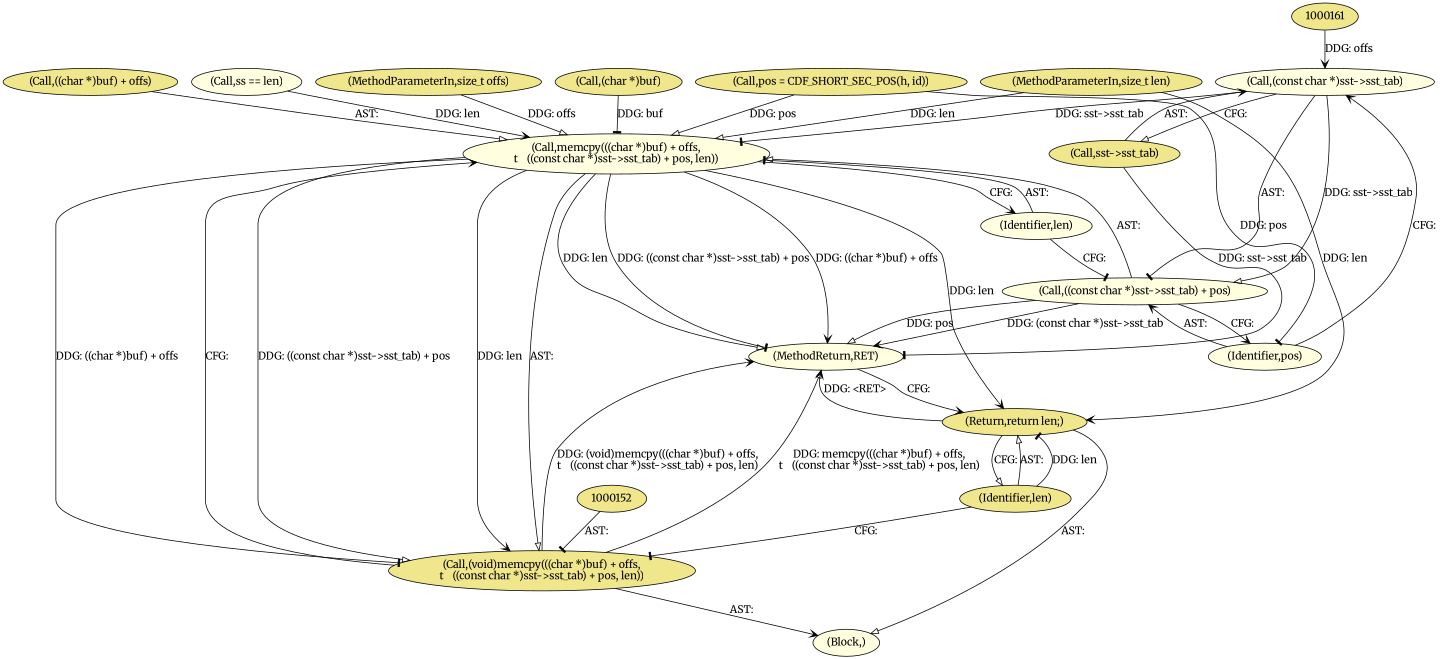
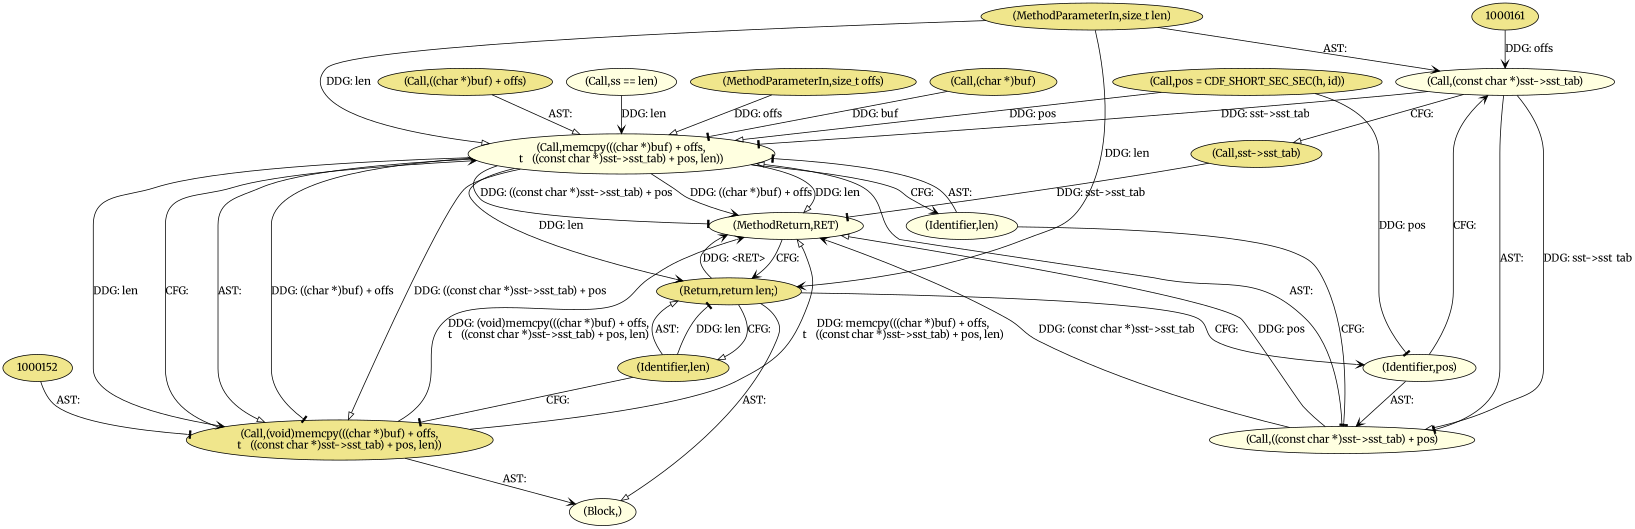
node "(Call,pos = CDF_SHORT_SEC_POS(h, id))": label "(Call,pos = CDF_SHORT_SEC_POS(h, id))" -> "(Call,pos = CDF_SHORT_SEC_SEC(h, id))"
edge "(Call,sst->sst_tab)" -> "(Call,(const char *)sst->sst_tab)": now "(MethodParameterIn,size_t len)" -> "(Call,(const char *)sst->sst_tab)"
edge "(Call,((const char *)sst->sst_tab) + pos)" -> "(Identifier,pos)": now "(Return,return len;)" -> "(Identifier,pos)"
